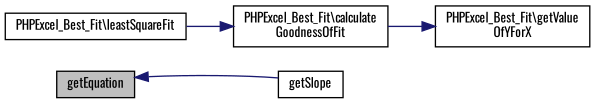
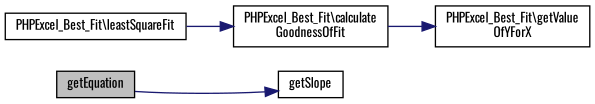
edge "getSlope" -> "getEquation": reversed
